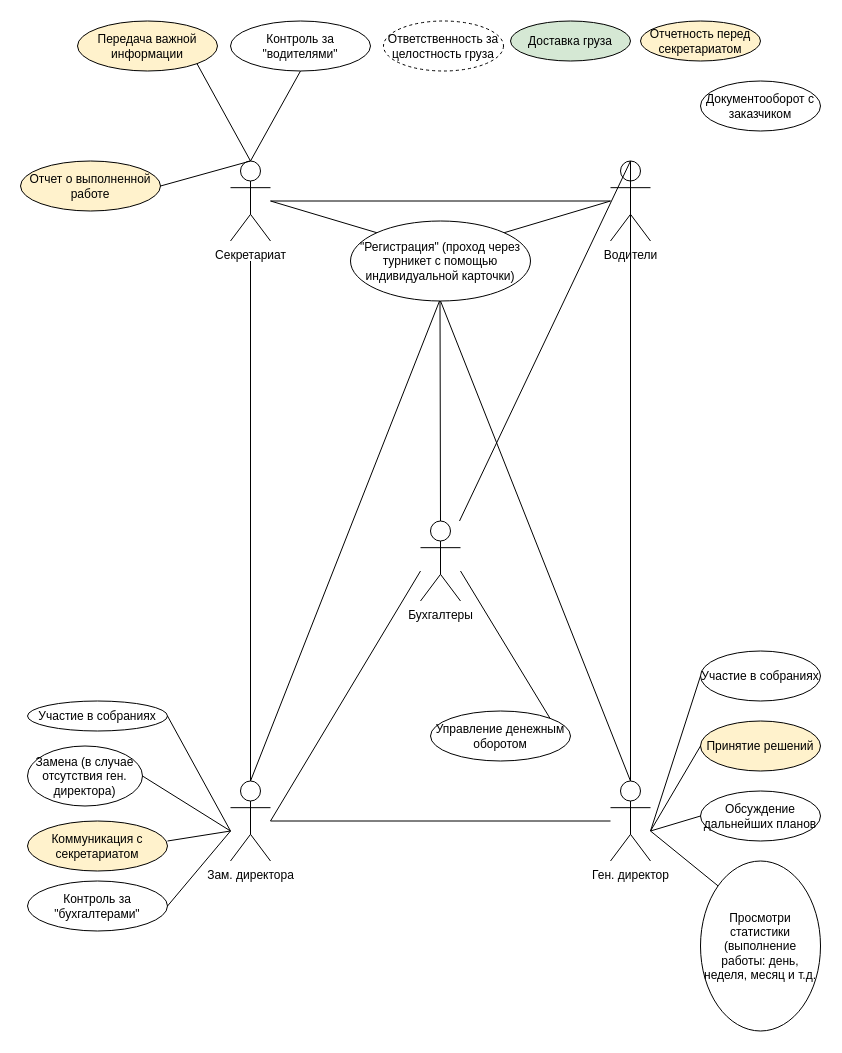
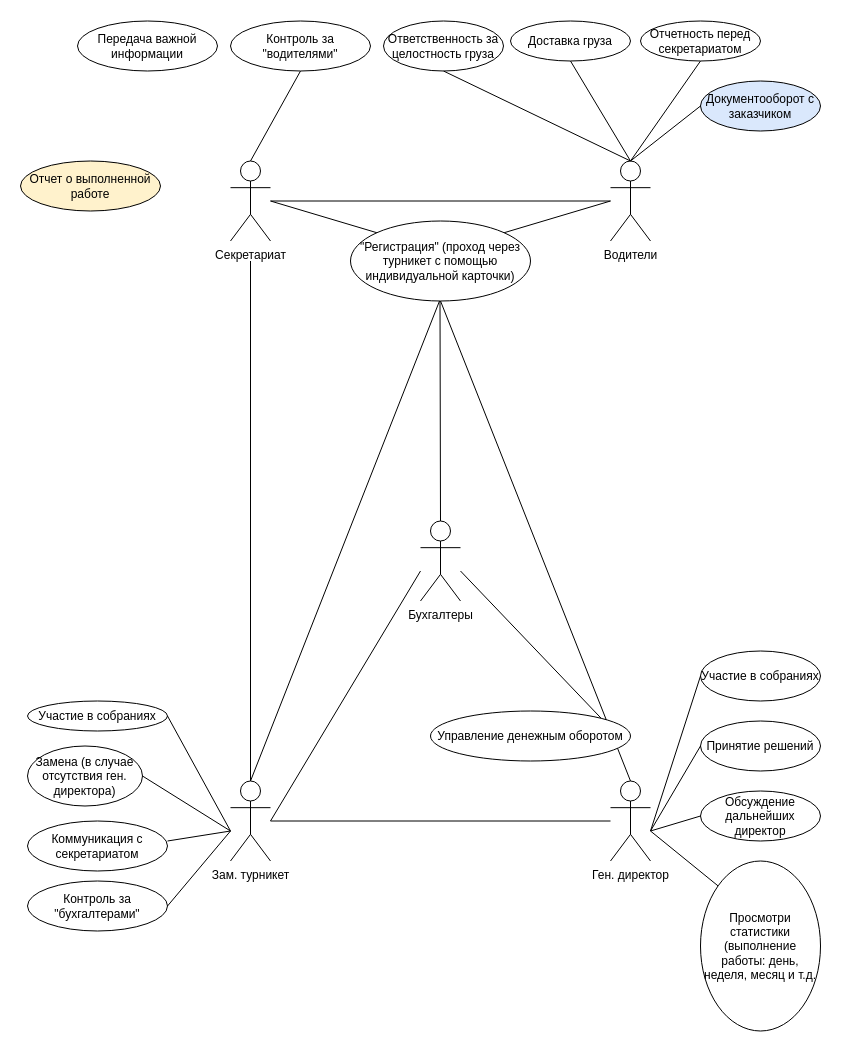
node "Доставка груза": fillcolor #d5e8d4 -> #ffffff
node "Отчетность перед секретариатом": fillcolor #fff2cc -> #ffffff
node "Передача важной информации": fillcolor #fff2cc -> #ffffff
node "Ответственность за целостность груза": style dashed -> solid
node "Документооборот с заказчиком": fillcolor #ffffff -> #dae8fc
edge "Доставка груза" -- "Водители": added
edge "Передача важной информации" -- "Секретариат": removed
edge "Ответственность за целостность груза" -- "Водители": added
edge "Отчет о выполненной работе" -- "Секретариат": removed
edge "Водители" -- "Бухгалтеры": now "Водители" -- "Отчетность перед секретариатом"
edge "Водители" -- "Ген. директор": now "Водители" -- "Документооборот с заказчиком"
node "Управление денежным оборотом": size 140x50 -> 200x50
node "Принятие решений": fillcolor #fff2cc -> #ffffff
node "Обсуждение дальнейших планов": label "Обсуждение дальнейших планов" -> "Обсуждение дальнейших директор"
node "Коммуникация с секретариатом": fillcolor #fff2cc -> #ffffff
node "Зам. директора": label "Зам. директора" -> "Зам. турникет"
